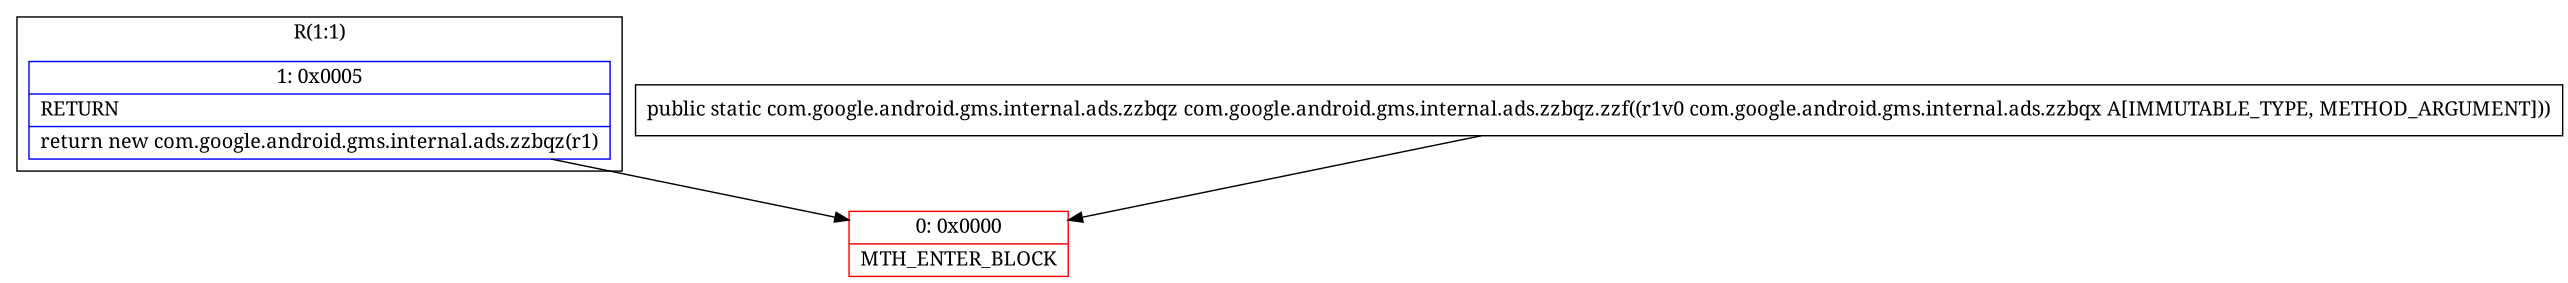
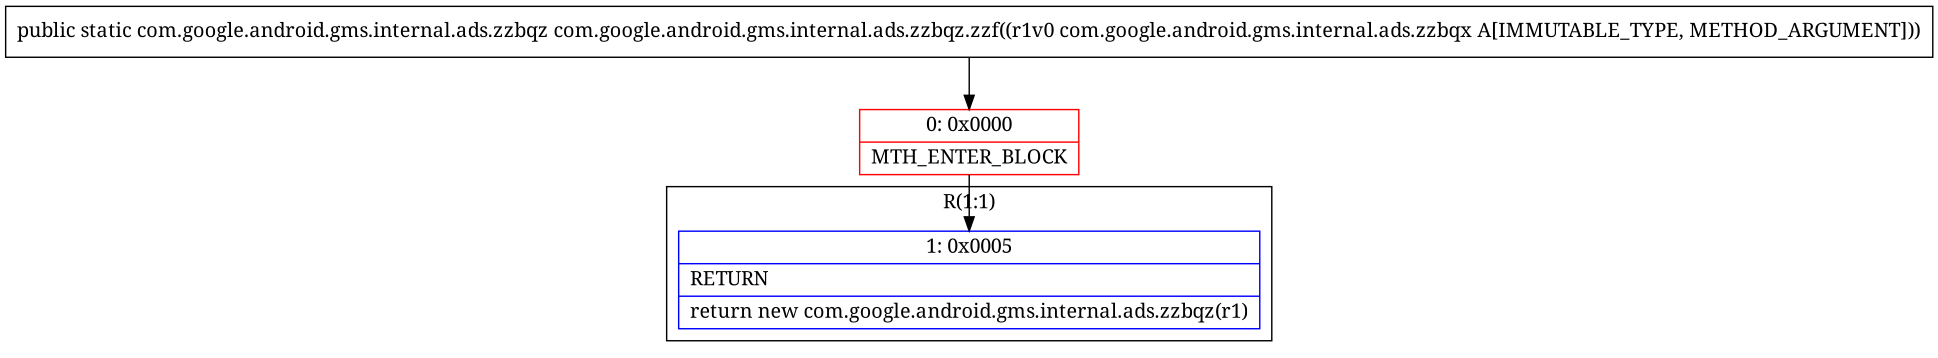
edge "1: 0x0005" -> "0: 0x0000": reversed
